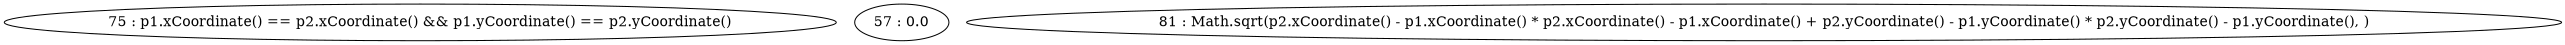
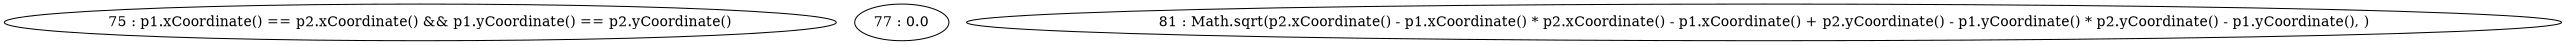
node "57 : 0.0": label "57 : 0.0" -> "77 : 0.0"
